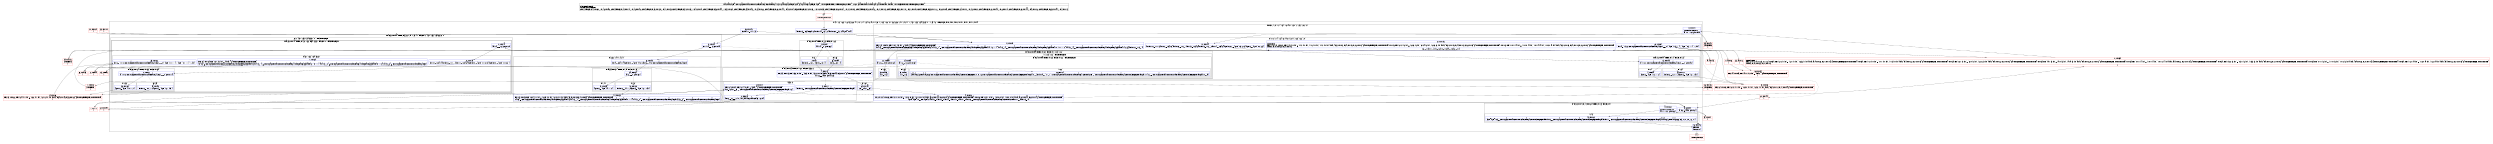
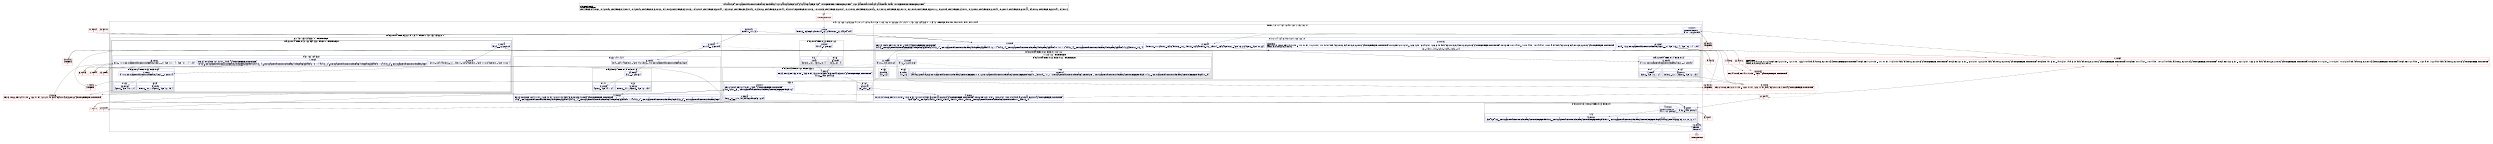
node "5: 0x0017": removed
